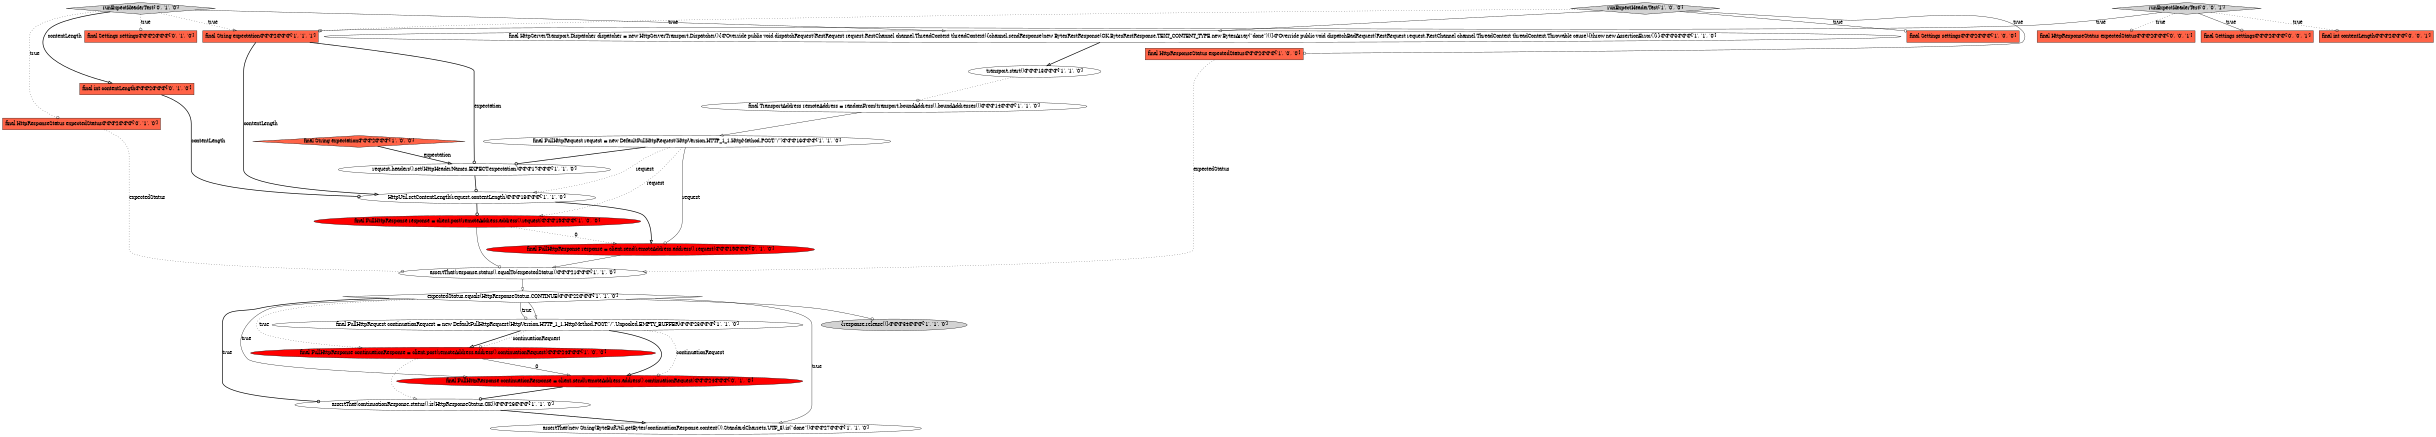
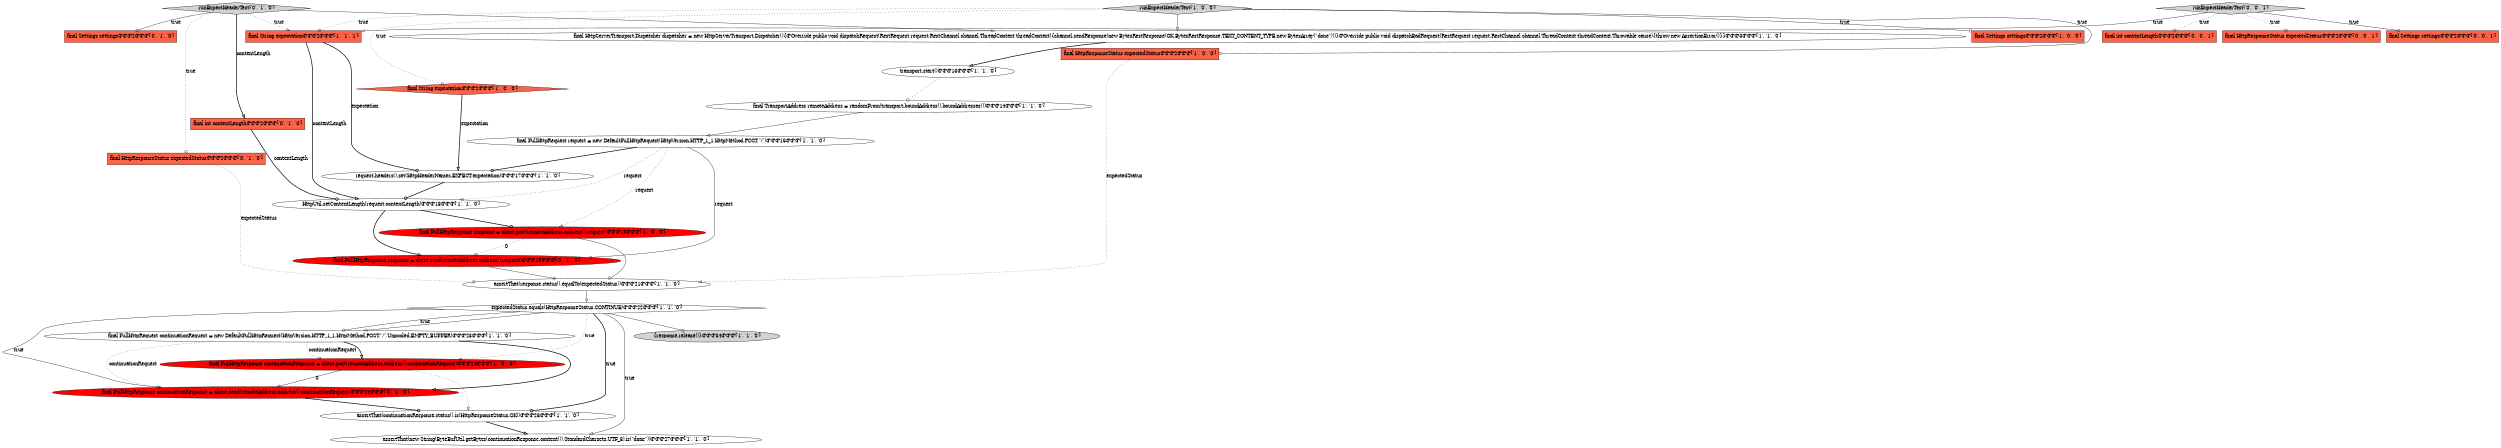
edge "runExpectHeaderTest['1', '0', '0']" -> "final String expectation@@@2@@@['1', '0', '0']": added, label "true"
edge "runExpectHeaderTest['0', '1', '0']" -> "final Settings settings@@@2@@@['0', '1', '0']": style dotted -> solid
